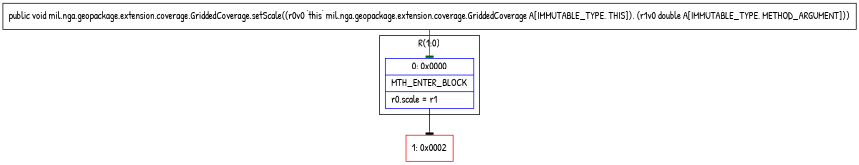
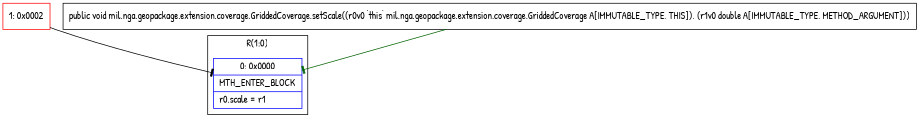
edge "0: 0x0000" -> "1: 0x0002": reversed
